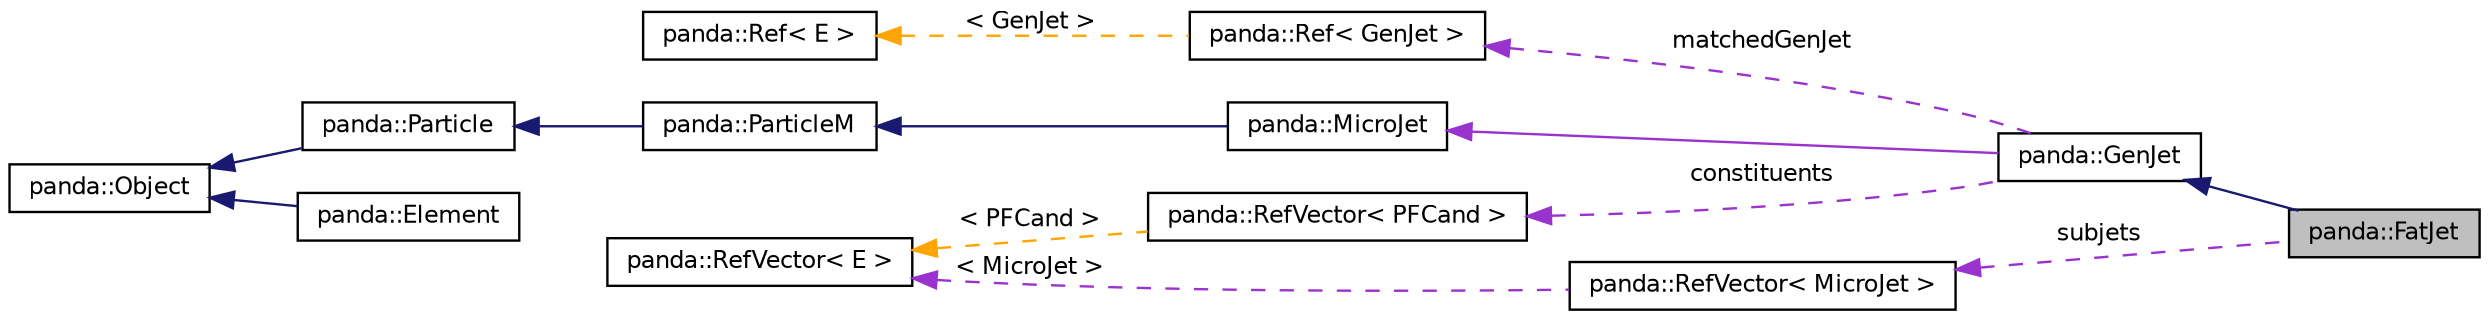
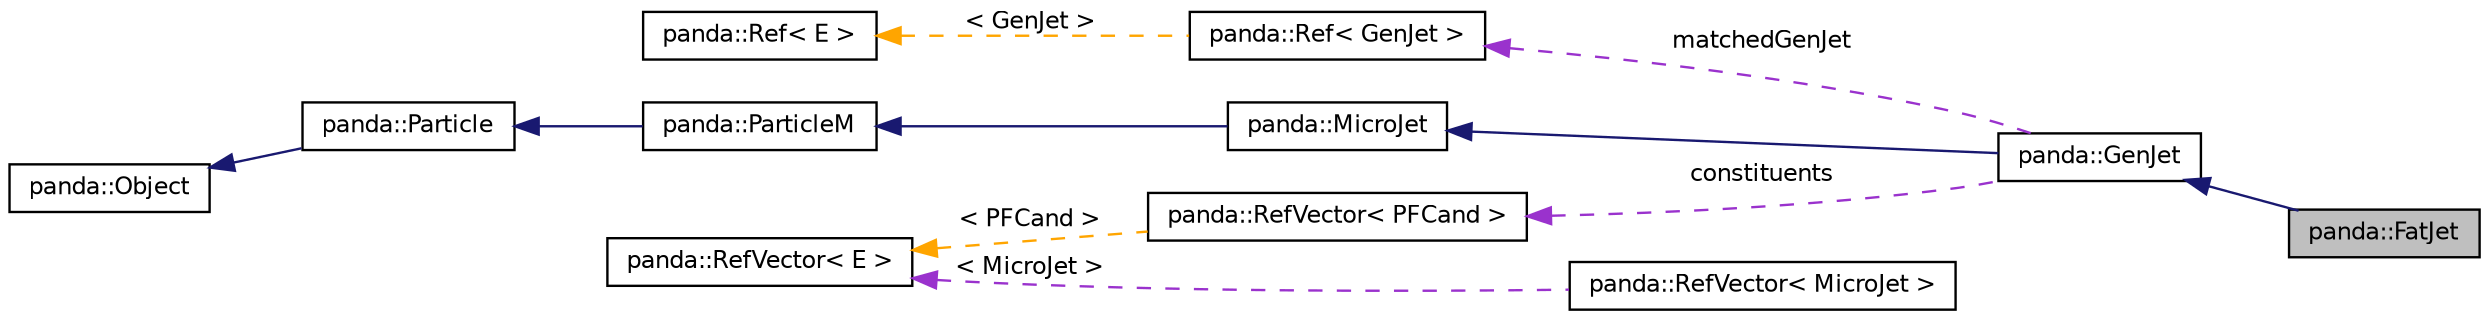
edge "panda::GenJet" -> "panda::MicroJet": color darkorchid3 -> midnightblue
node "panda::Element": removed
edge "panda::FatJet" -> "panda::RefVector< MicroJet >": removed, label "subjets"
